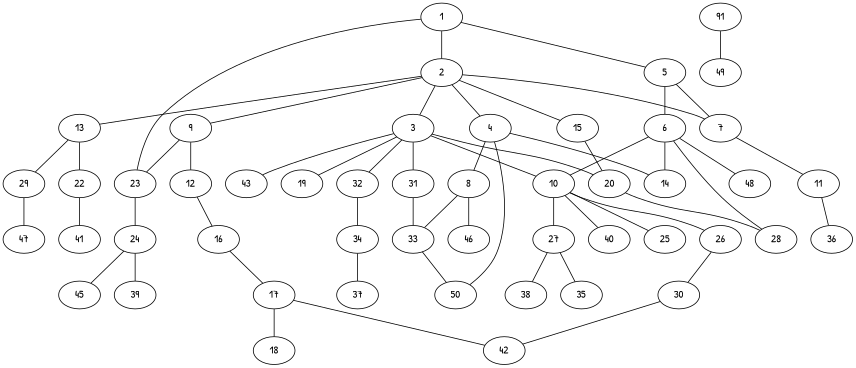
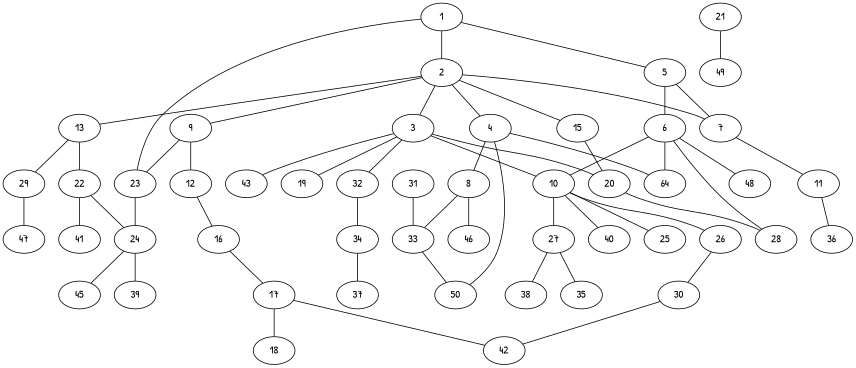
node "91": label "91" -> "21"
edge "3" -- "31": removed
node "14": label "14" -> "64"
edge "22" -- "24": added
